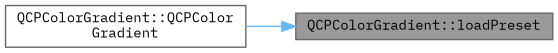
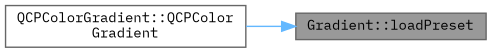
node "QCPColorGradient::loadPreset": label "QCPColorGradient::loadPreset" -> "Gradient::loadPreset"
